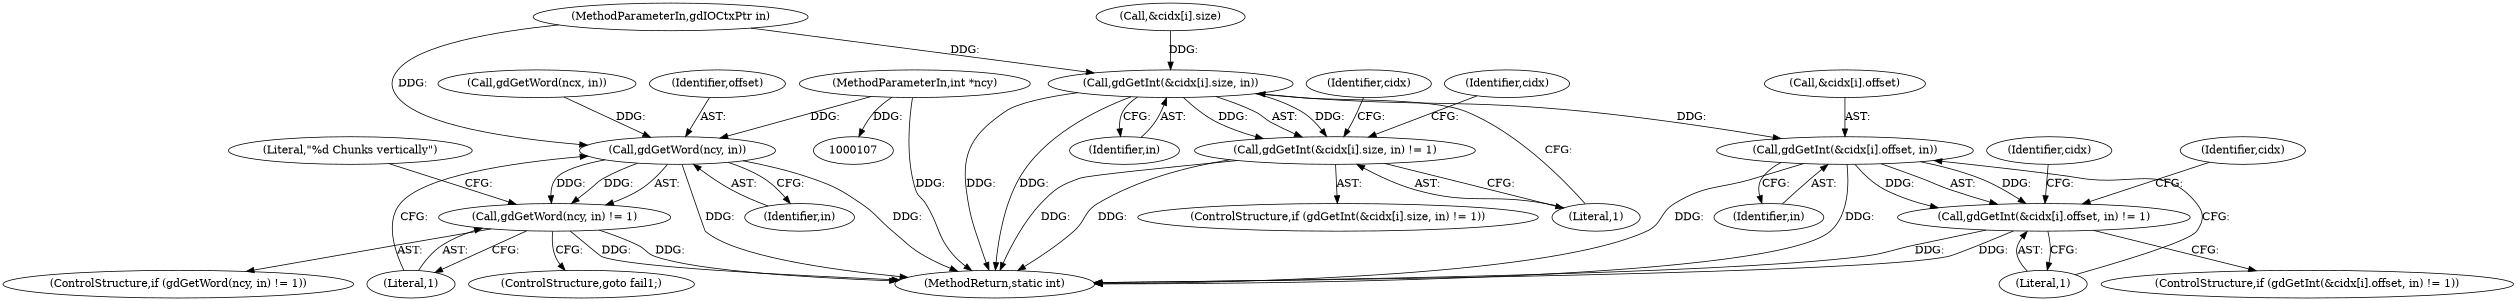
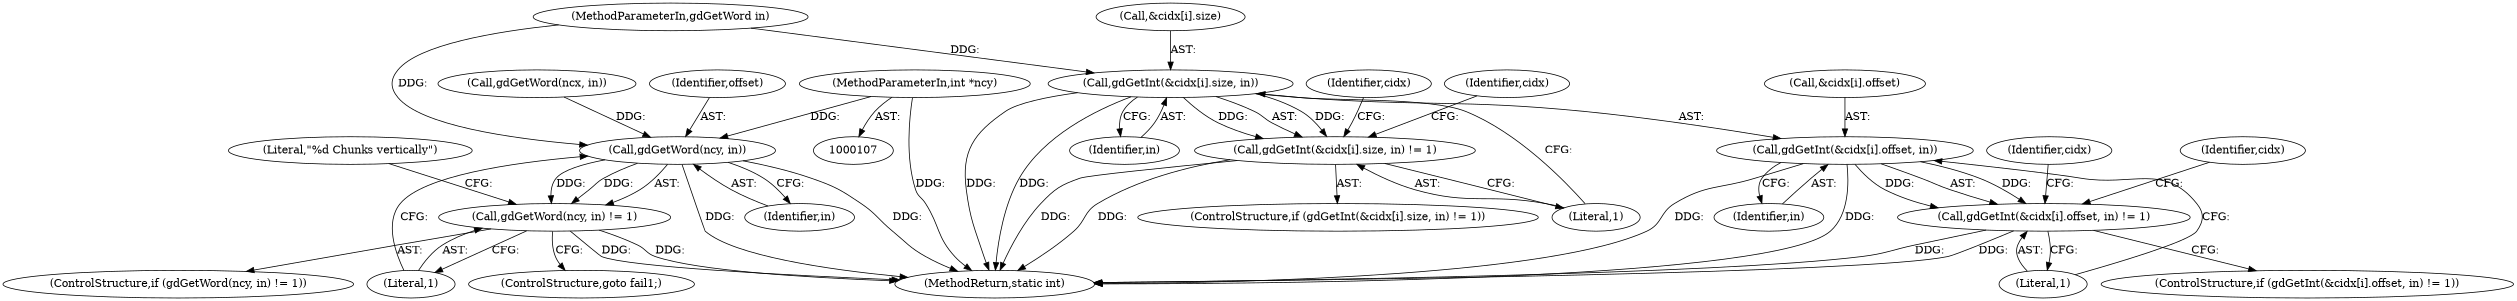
node "(MethodParameterIn,gdIOCtxPtr in)": label "(MethodParameterIn,gdIOCtxPtr in)" -> "(MethodParameterIn,gdGetWord in)"
edge "(Call,&cidx[i].size)" -> "(Call,gdGetInt(&cidx[i].size, in))": label "DDG: " -> "AST: "
edge "(MethodParameterIn,int *ncy)" -> "1000107": label "DDG: " -> "AST: "
edge "(Call,gdGetInt(&cidx[i].size, in))" -> "(Call,gdGetInt(&cidx[i].offset, in))": label "DDG: " -> "AST: "
